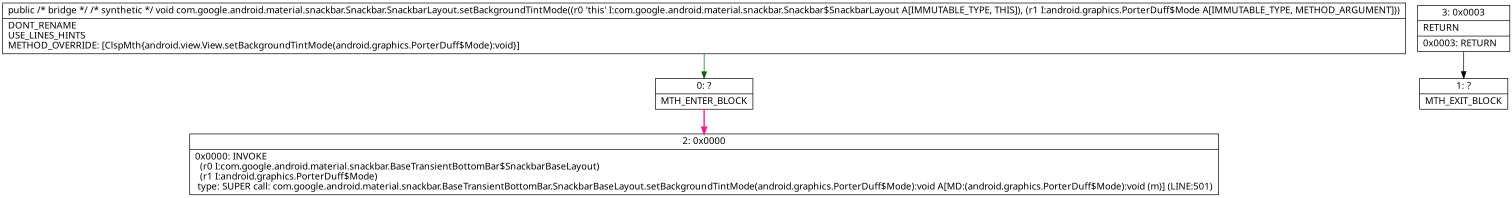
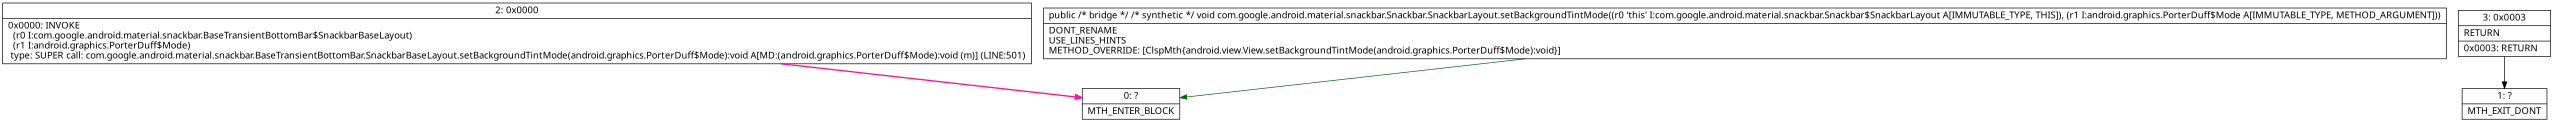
node "1: ?": text "MTH_EXIT_BLOCK" -> "MTH_EXIT_DONT"
edge "0: ?" -> "2: 0x0000": reversed
